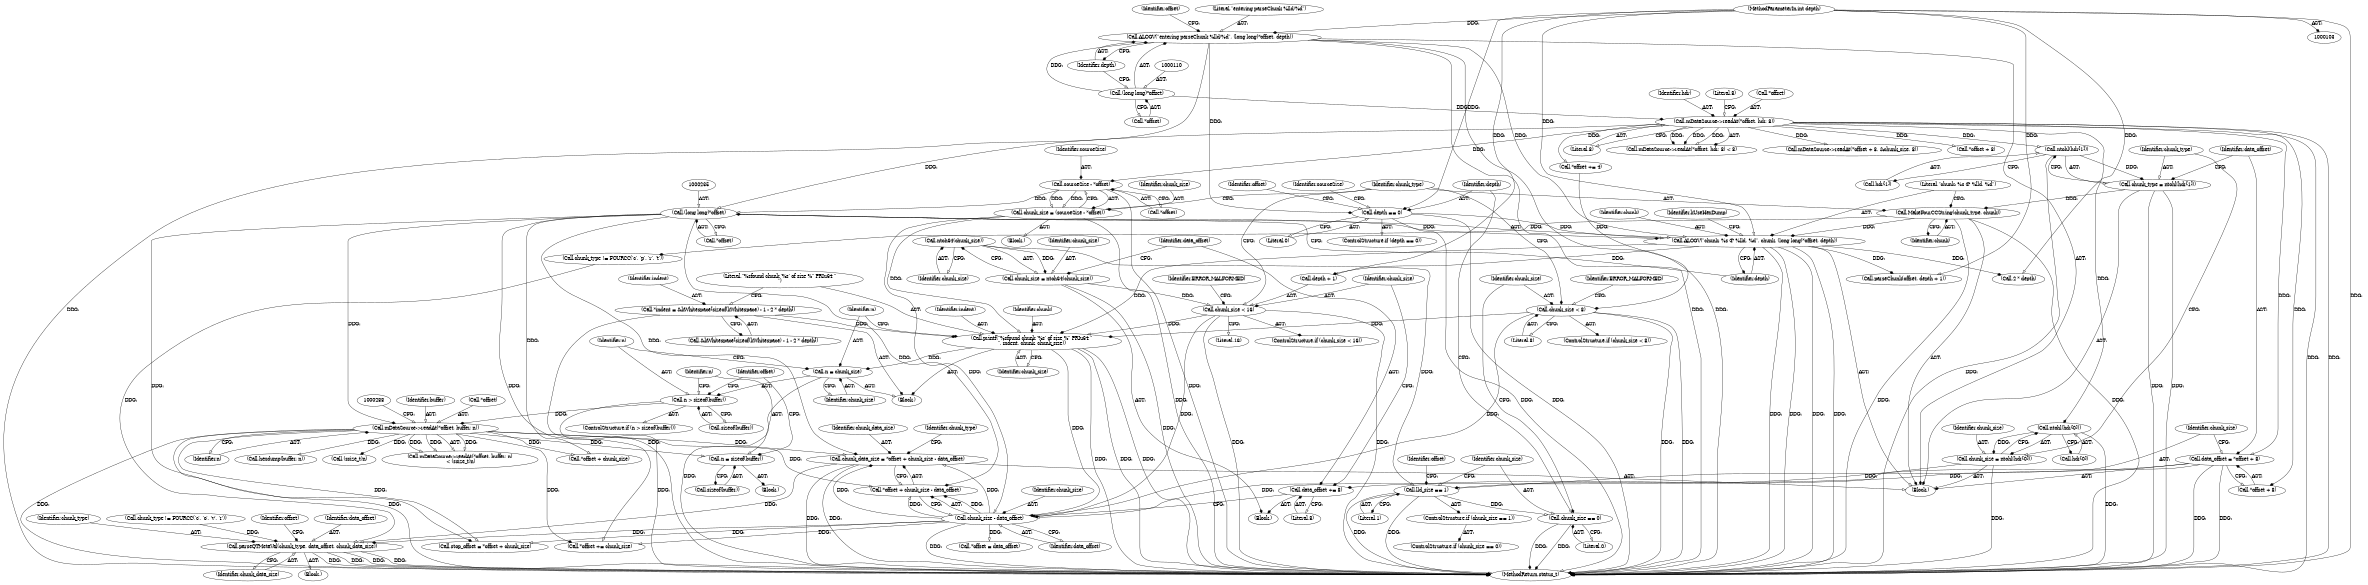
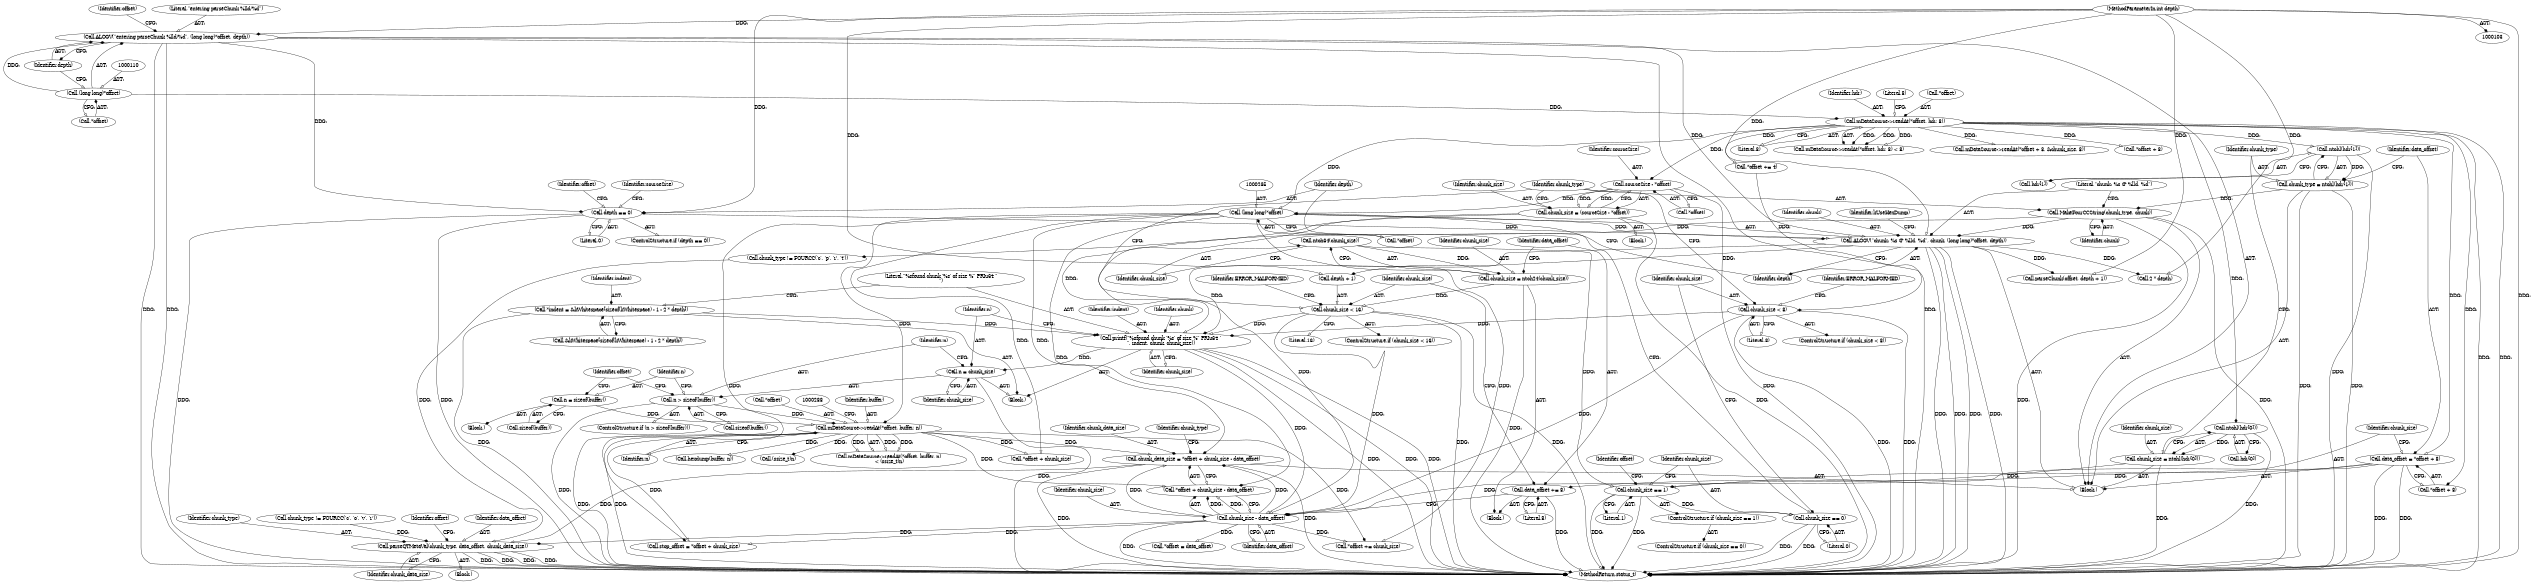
node "(Call,chunk_size = ntoh64(chunk_size))": label "(Call,chunk_size = ntoh64(chunk_size))" -> "(Call,chunk_size = ntoh24(chunk_size))"
edge "(Call,mDataSource->readAt(*offset, buffer, n))" -> "(Call,n = sizeof(buffer))": reversed
node "(Call,lld_size == 1)": label "(Call,lld_size == 1)" -> "(Call,chunk_size == 1)"
edge "(Call,data_offset += 8)" -> "(MethodReturn,status_t)": added, label "DDG:"
